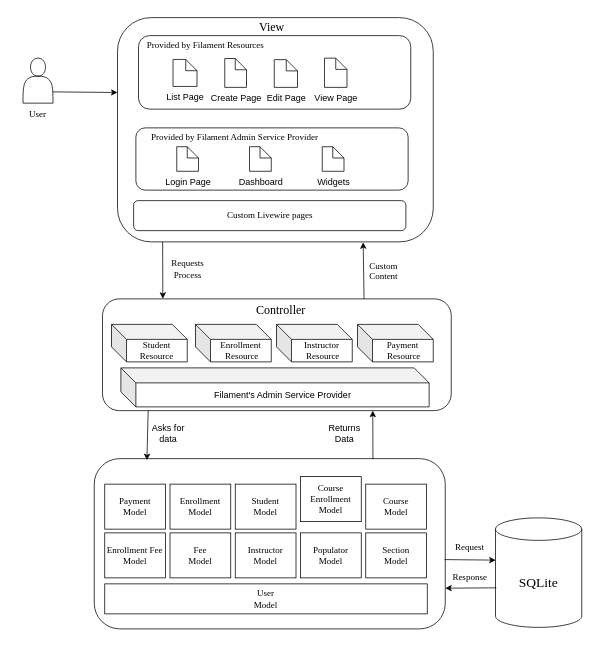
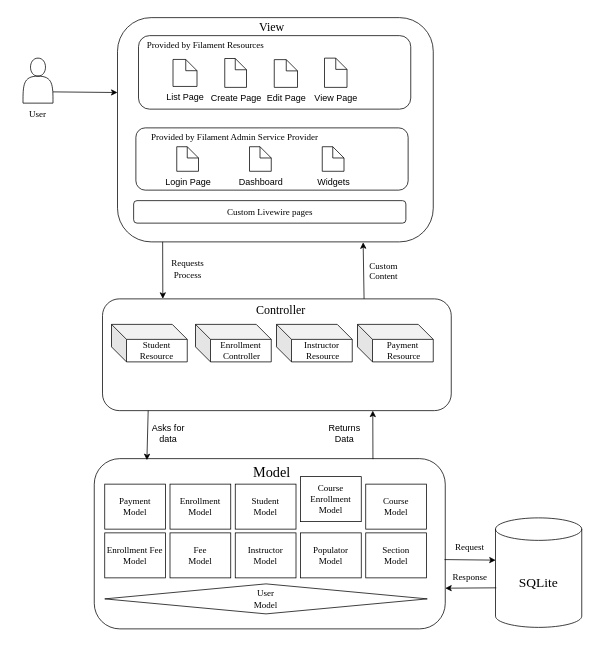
node "Custom Livewire pages": size 272x30 -> 272x23
node "Enrollment Resource": label "Enrollment Resource" -> "Enrollment Controller"
node "Filament's Admin Service Provider": removed
node "Model": added
node "User Model": shape rectangle -> diamond
